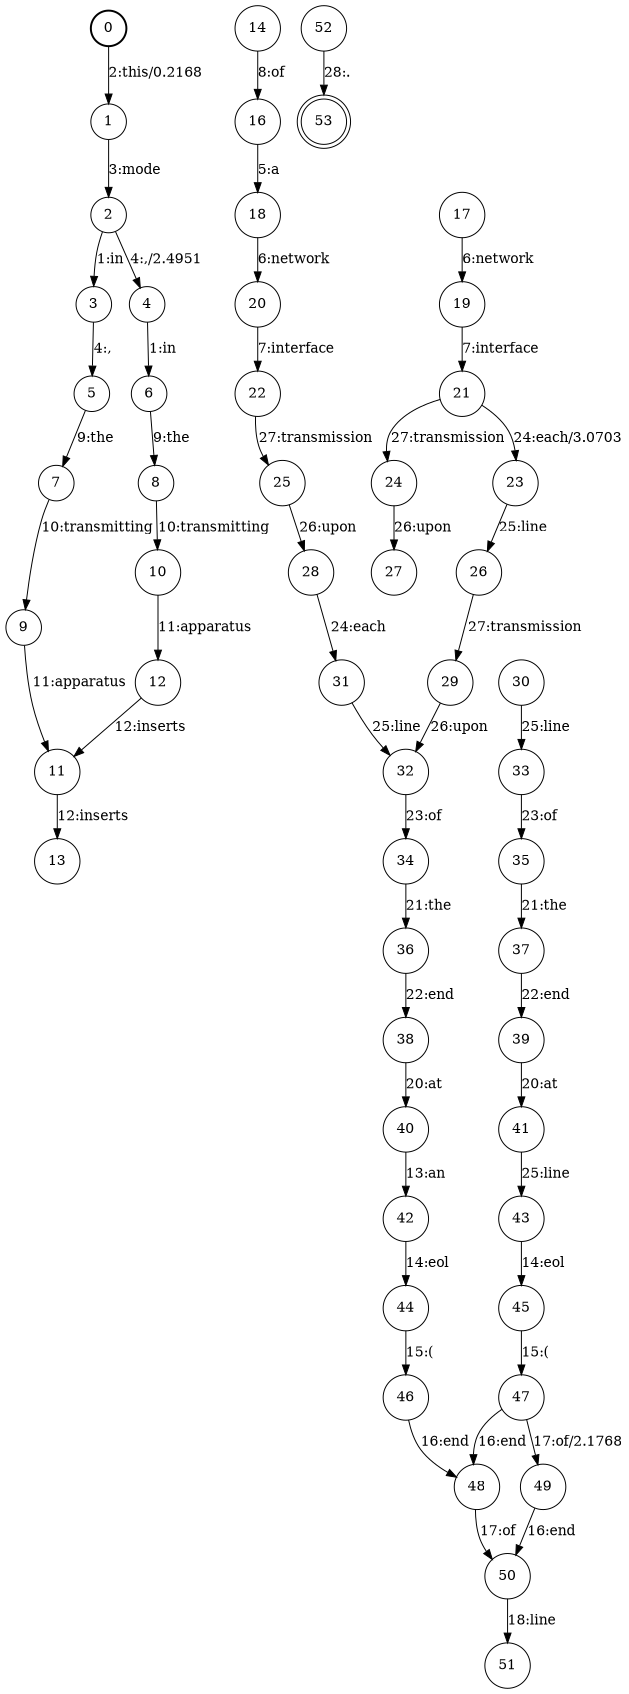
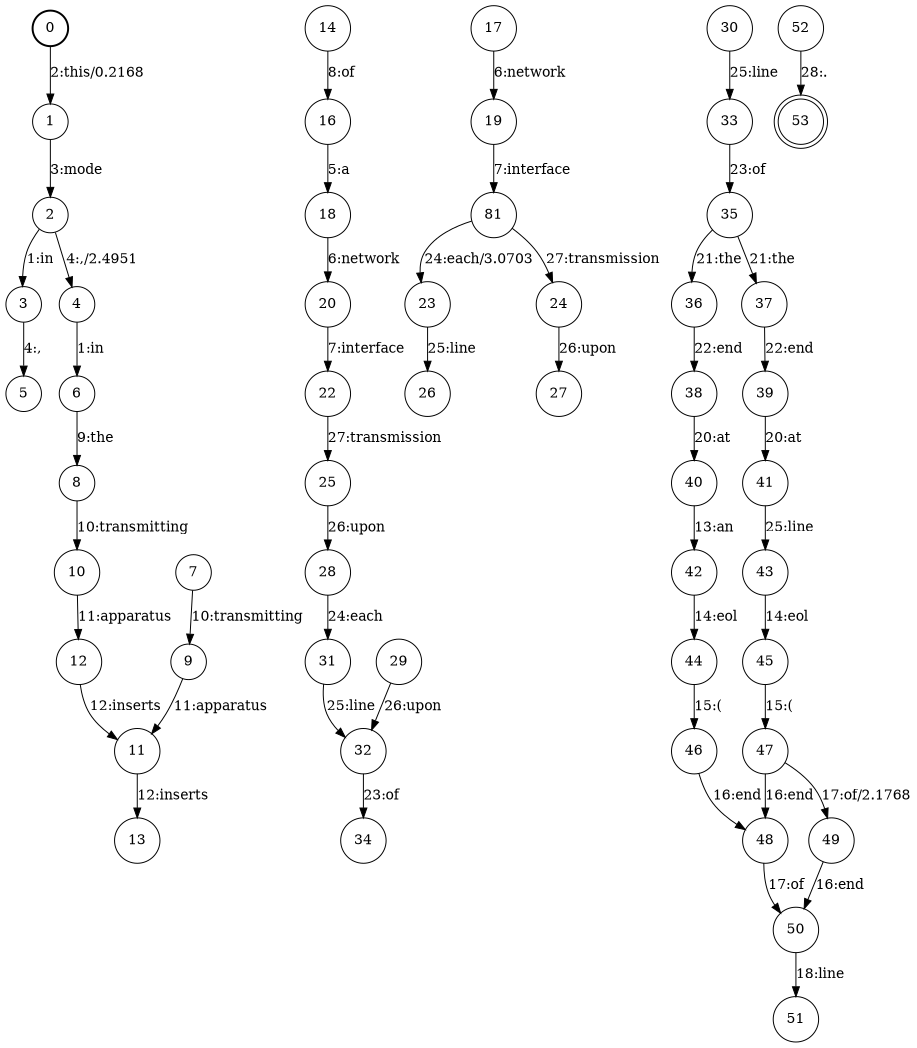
node "21": label "21" -> "81"
edge "5" -> "7": removed, label "9:the"
edge "26" -> "29": removed, label "27:transmission"
edge "34" -> "36": now "35" -> "36"
